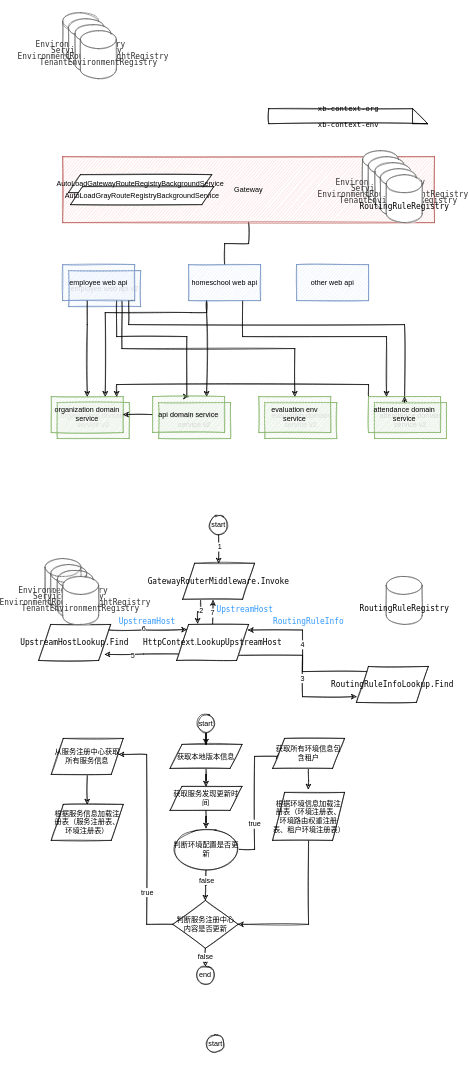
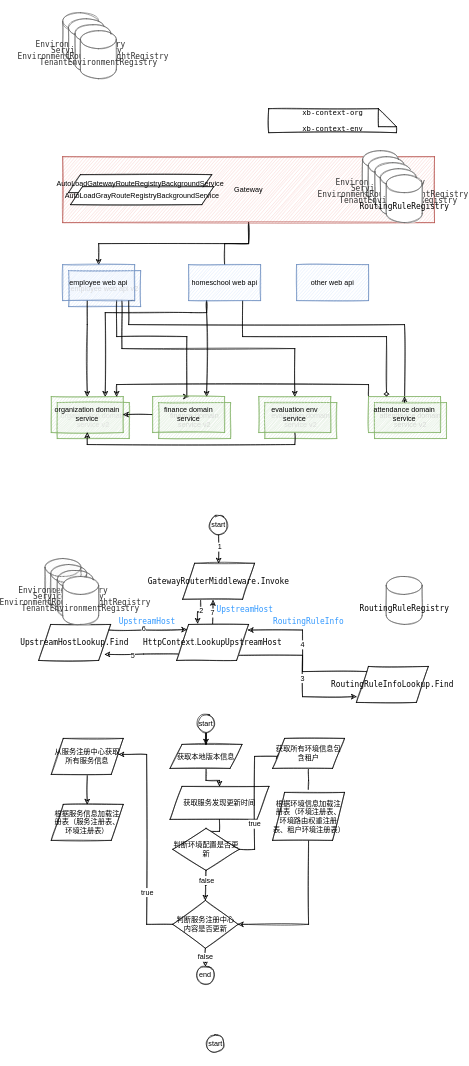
node "xb-context-orgxb-context-env": size 159x15 -> 128x24
edge "Gateway" -> "employee web api": added
edge "homeschool web api" -> "attendance domain service": arrowhead classic -> diamond
node "api domain service": label "api domain service" -> "finance domain service"
edge "evaluation env service" -> "organization domain service": added
edge "获取所有环境信息包含租户" -> "根据环境信息加载注册表（环境注册表、环境路由权重注册表、租户环境注册表）": arrowhead classic -> none
node "获取服务发现更新时间": size 72x24 -> 99x33
node "判断环境配置是否更新": shape ellipse -> diamond
